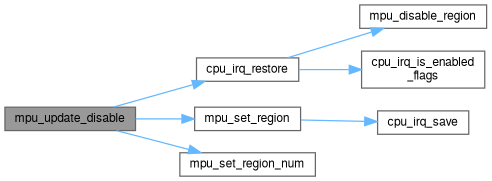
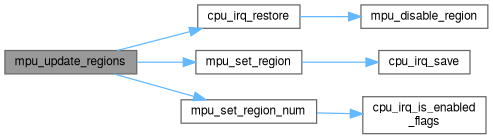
edge "cpu_irq_restore" -> "cpu_irq_is_enabled _flags": now "mpu_set_region_num" -> "cpu_irq_is_enabled _flags"
node "mpu_update_disable": label "mpu_update_disable" -> "mpu_update_regions"
